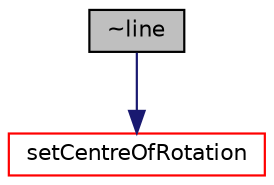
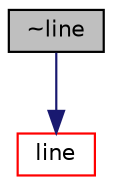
node "setCentreOfRotation": label "setCentreOfRotation" -> "line"
